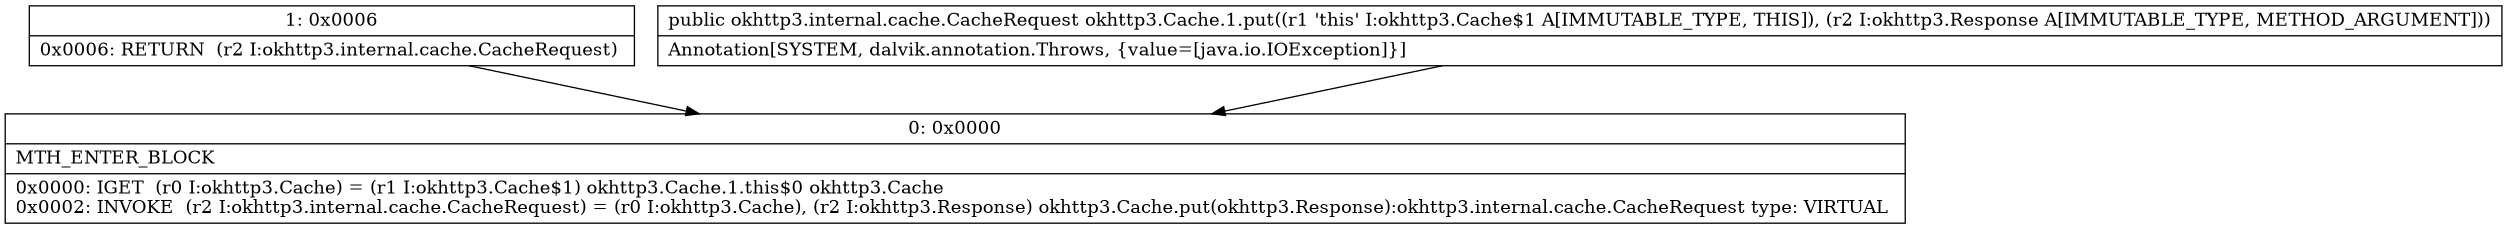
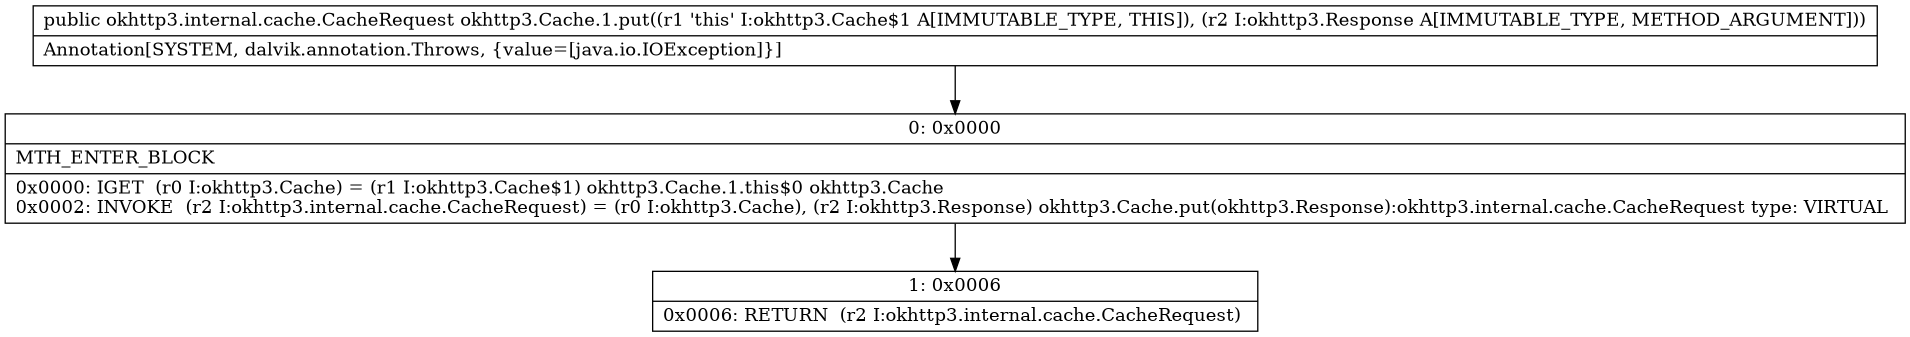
edge "1: 0x0006" -> "0: 0x0000": reversed
